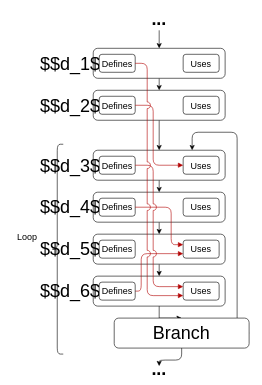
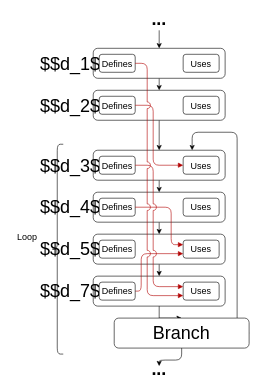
node "$$d_6$$": label "$$d_6$$" -> "$$d_7$$"
